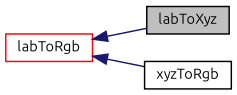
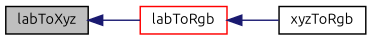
edge "labToXyz" -> "labToRgb": reversed
